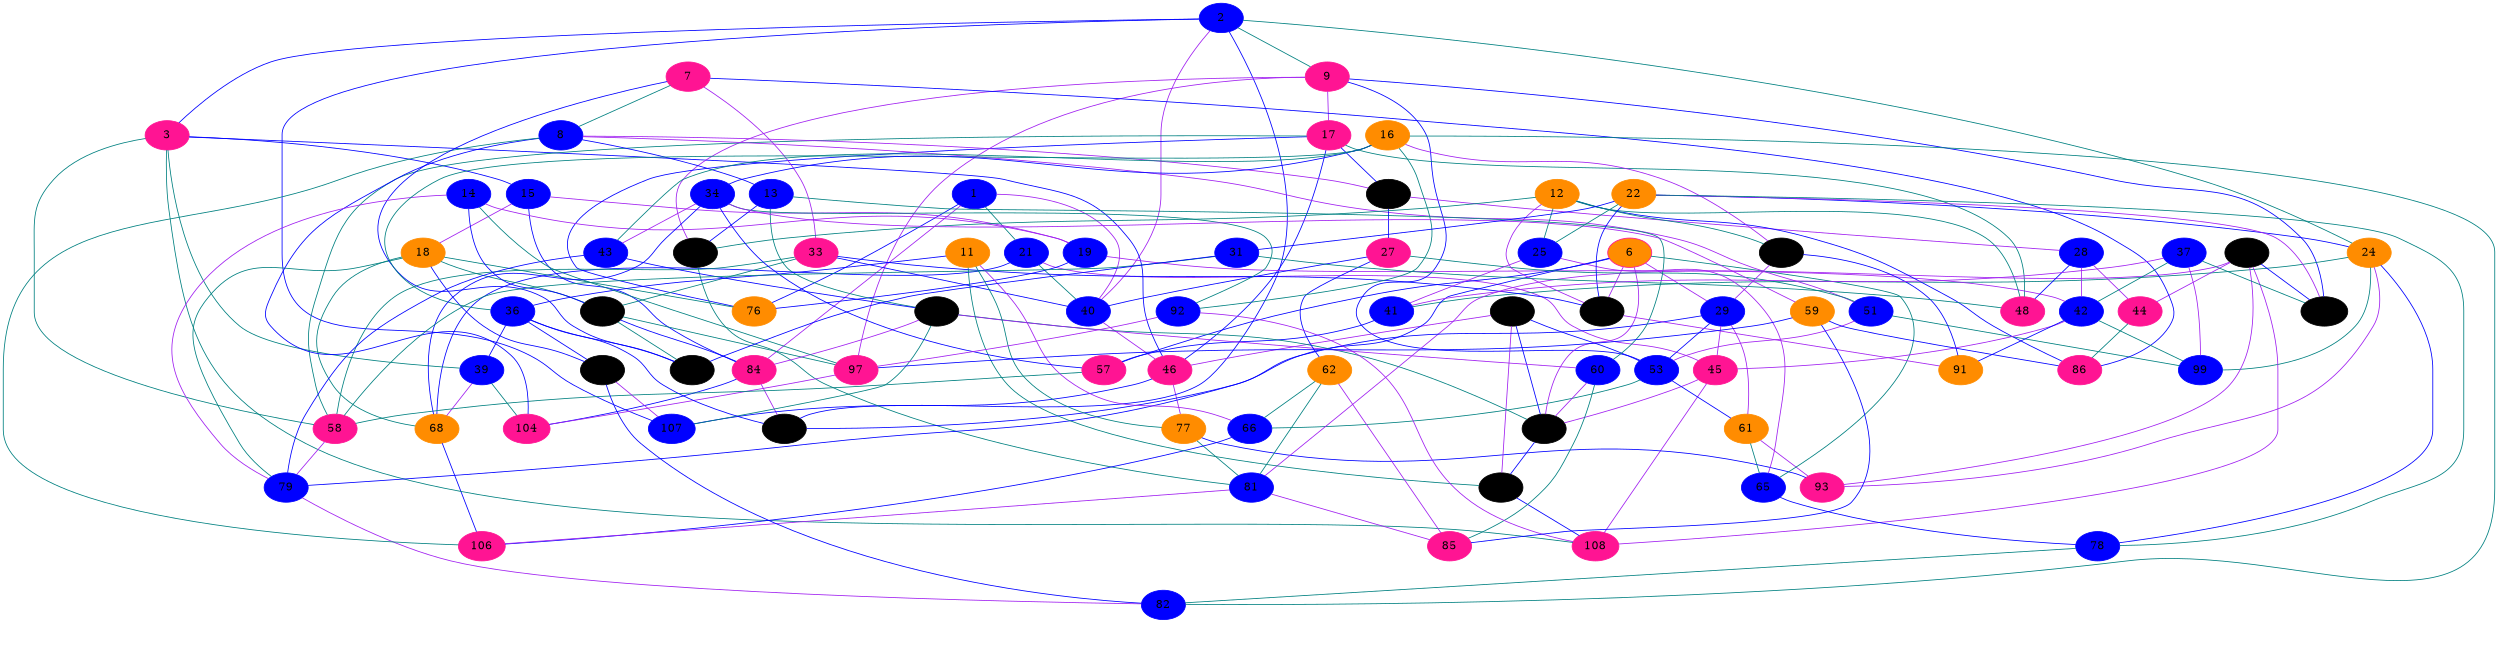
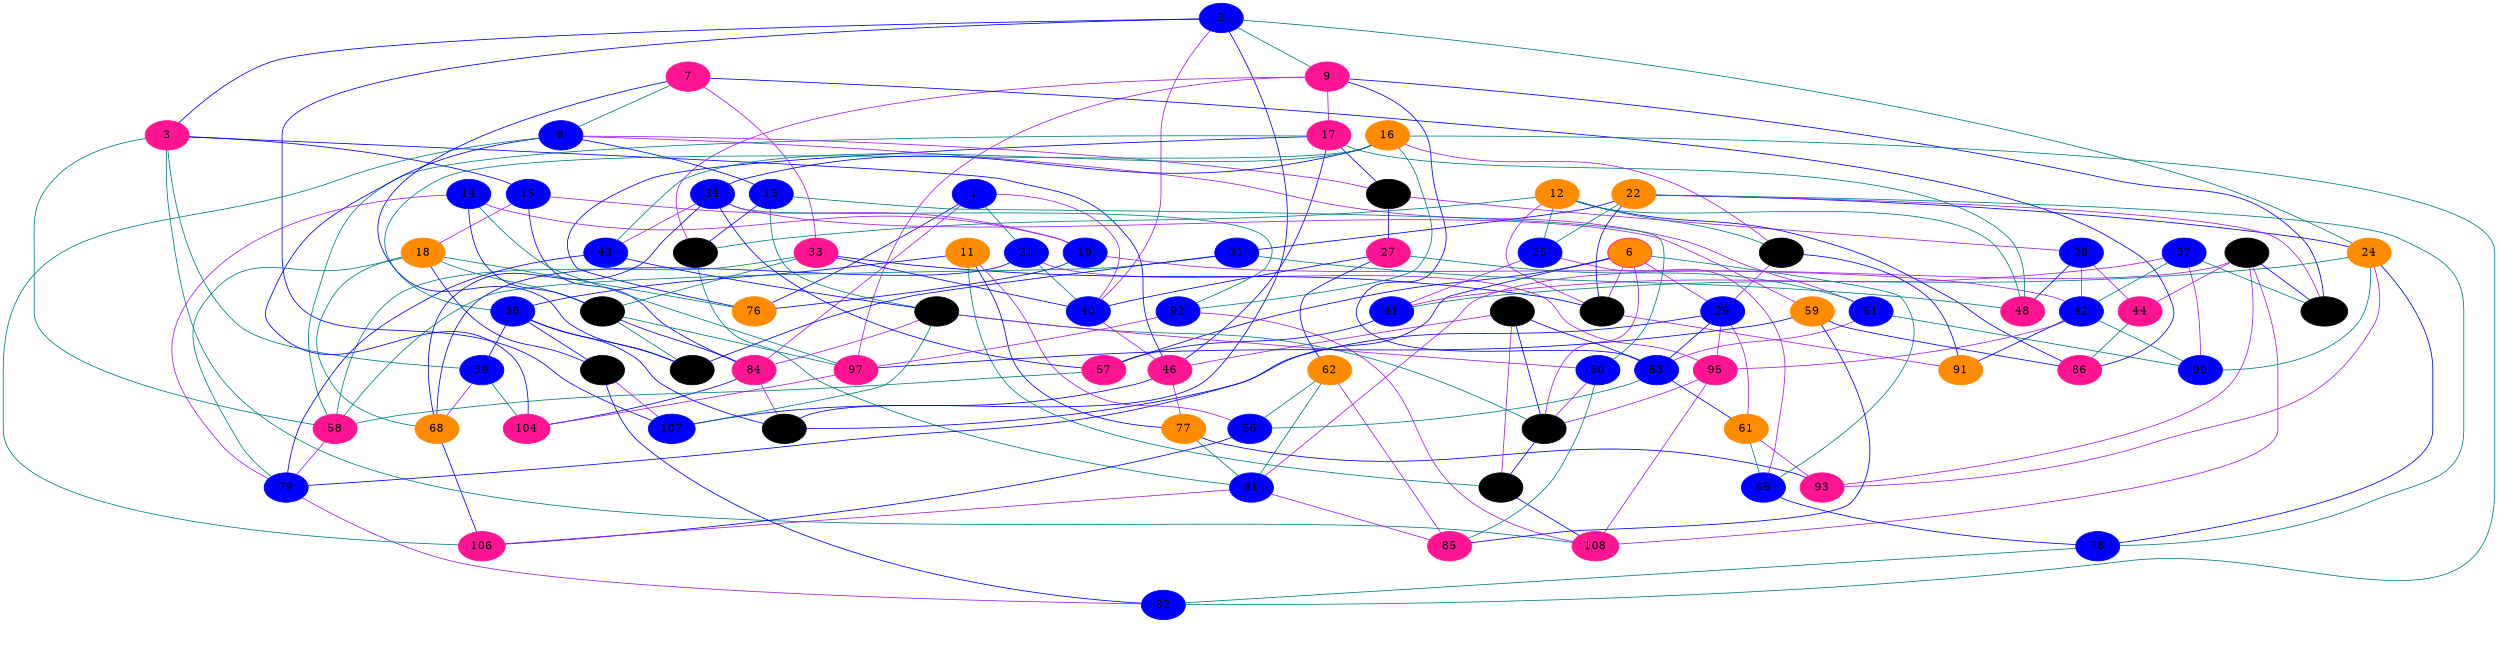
node "45": label "45" -> "95"
edge "11" -- "77": color teal -> blue
